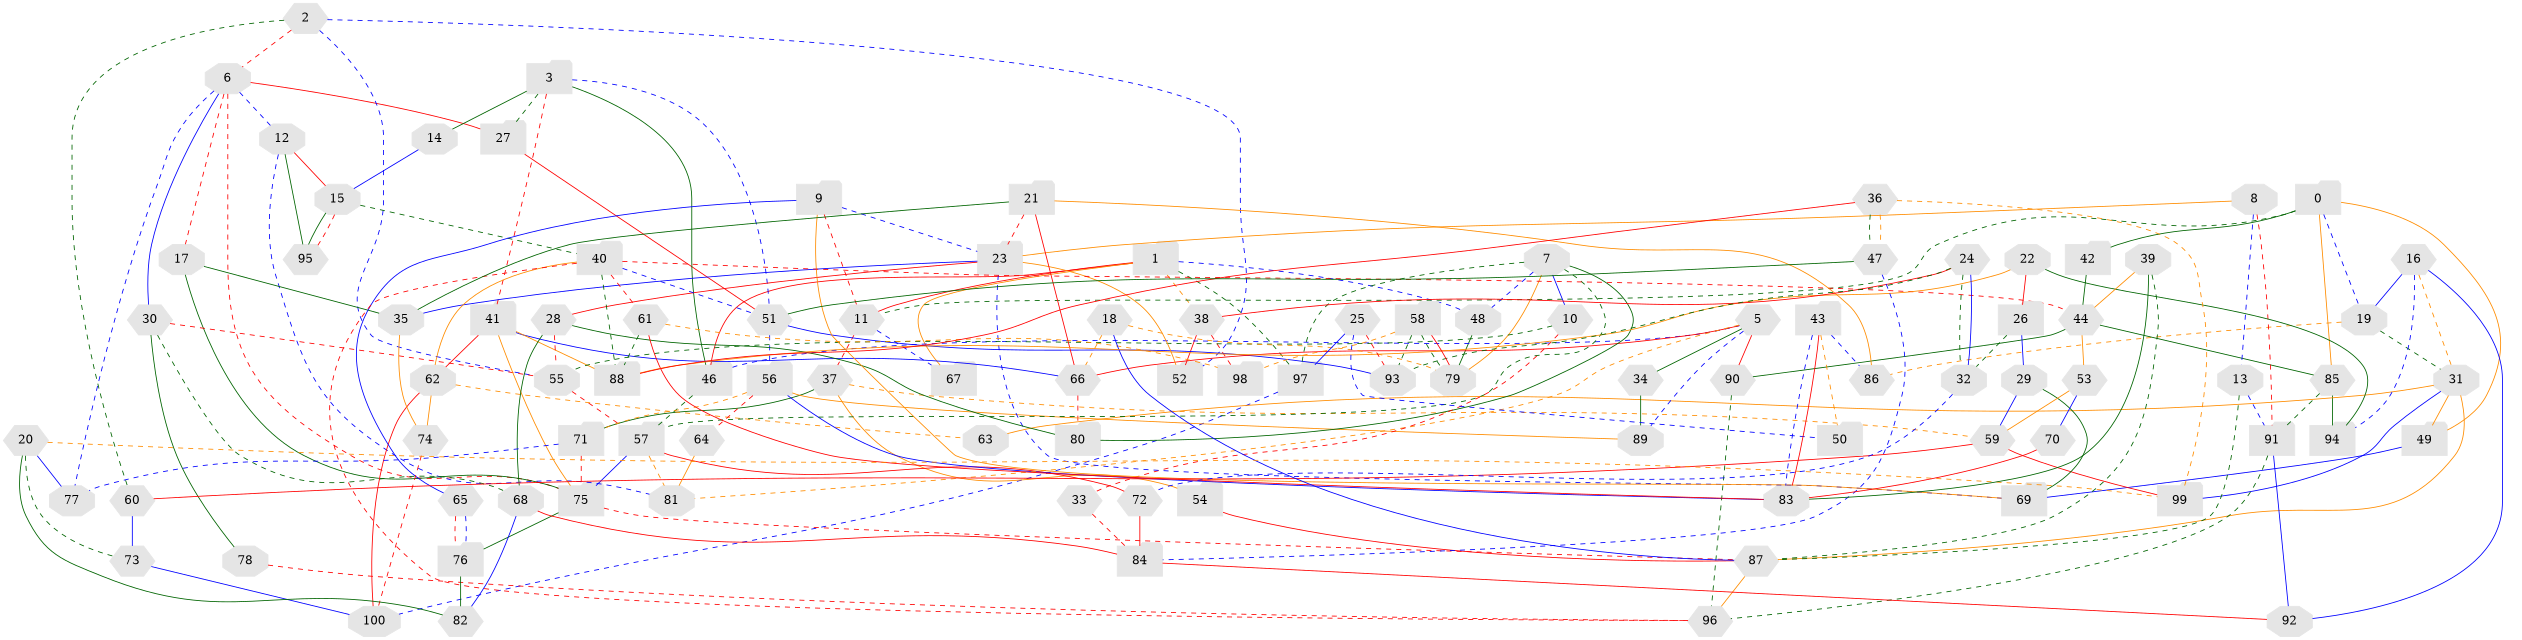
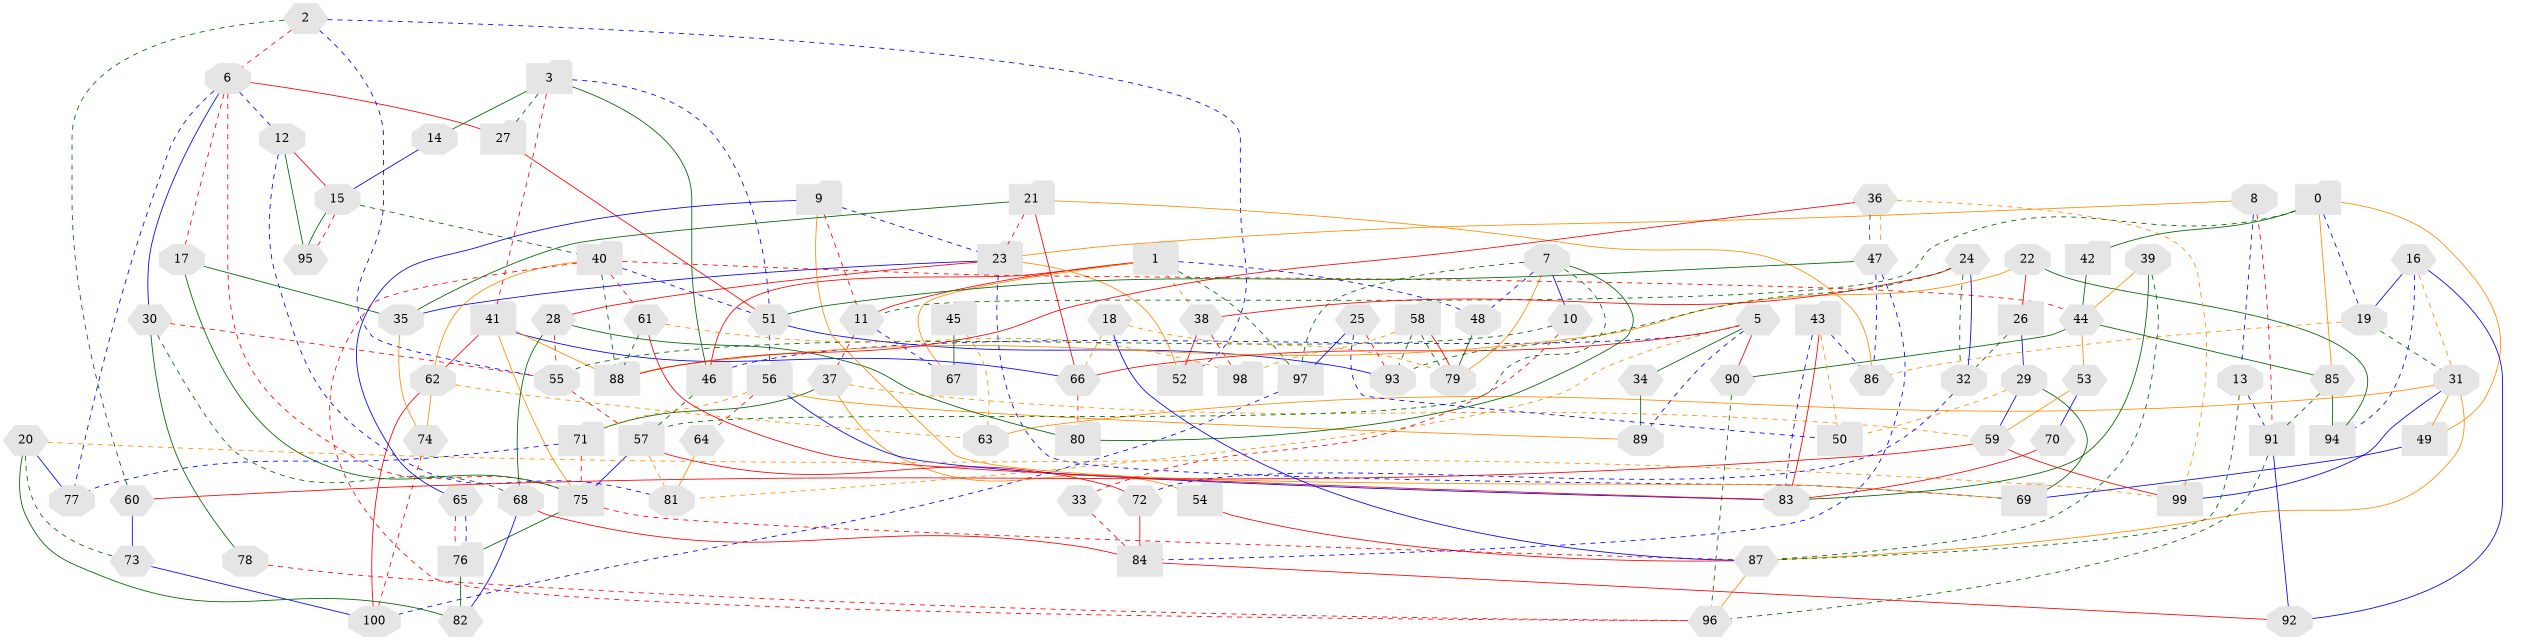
node "45": added
edge "47" -- "86": added
edge "29" -- "50": added
